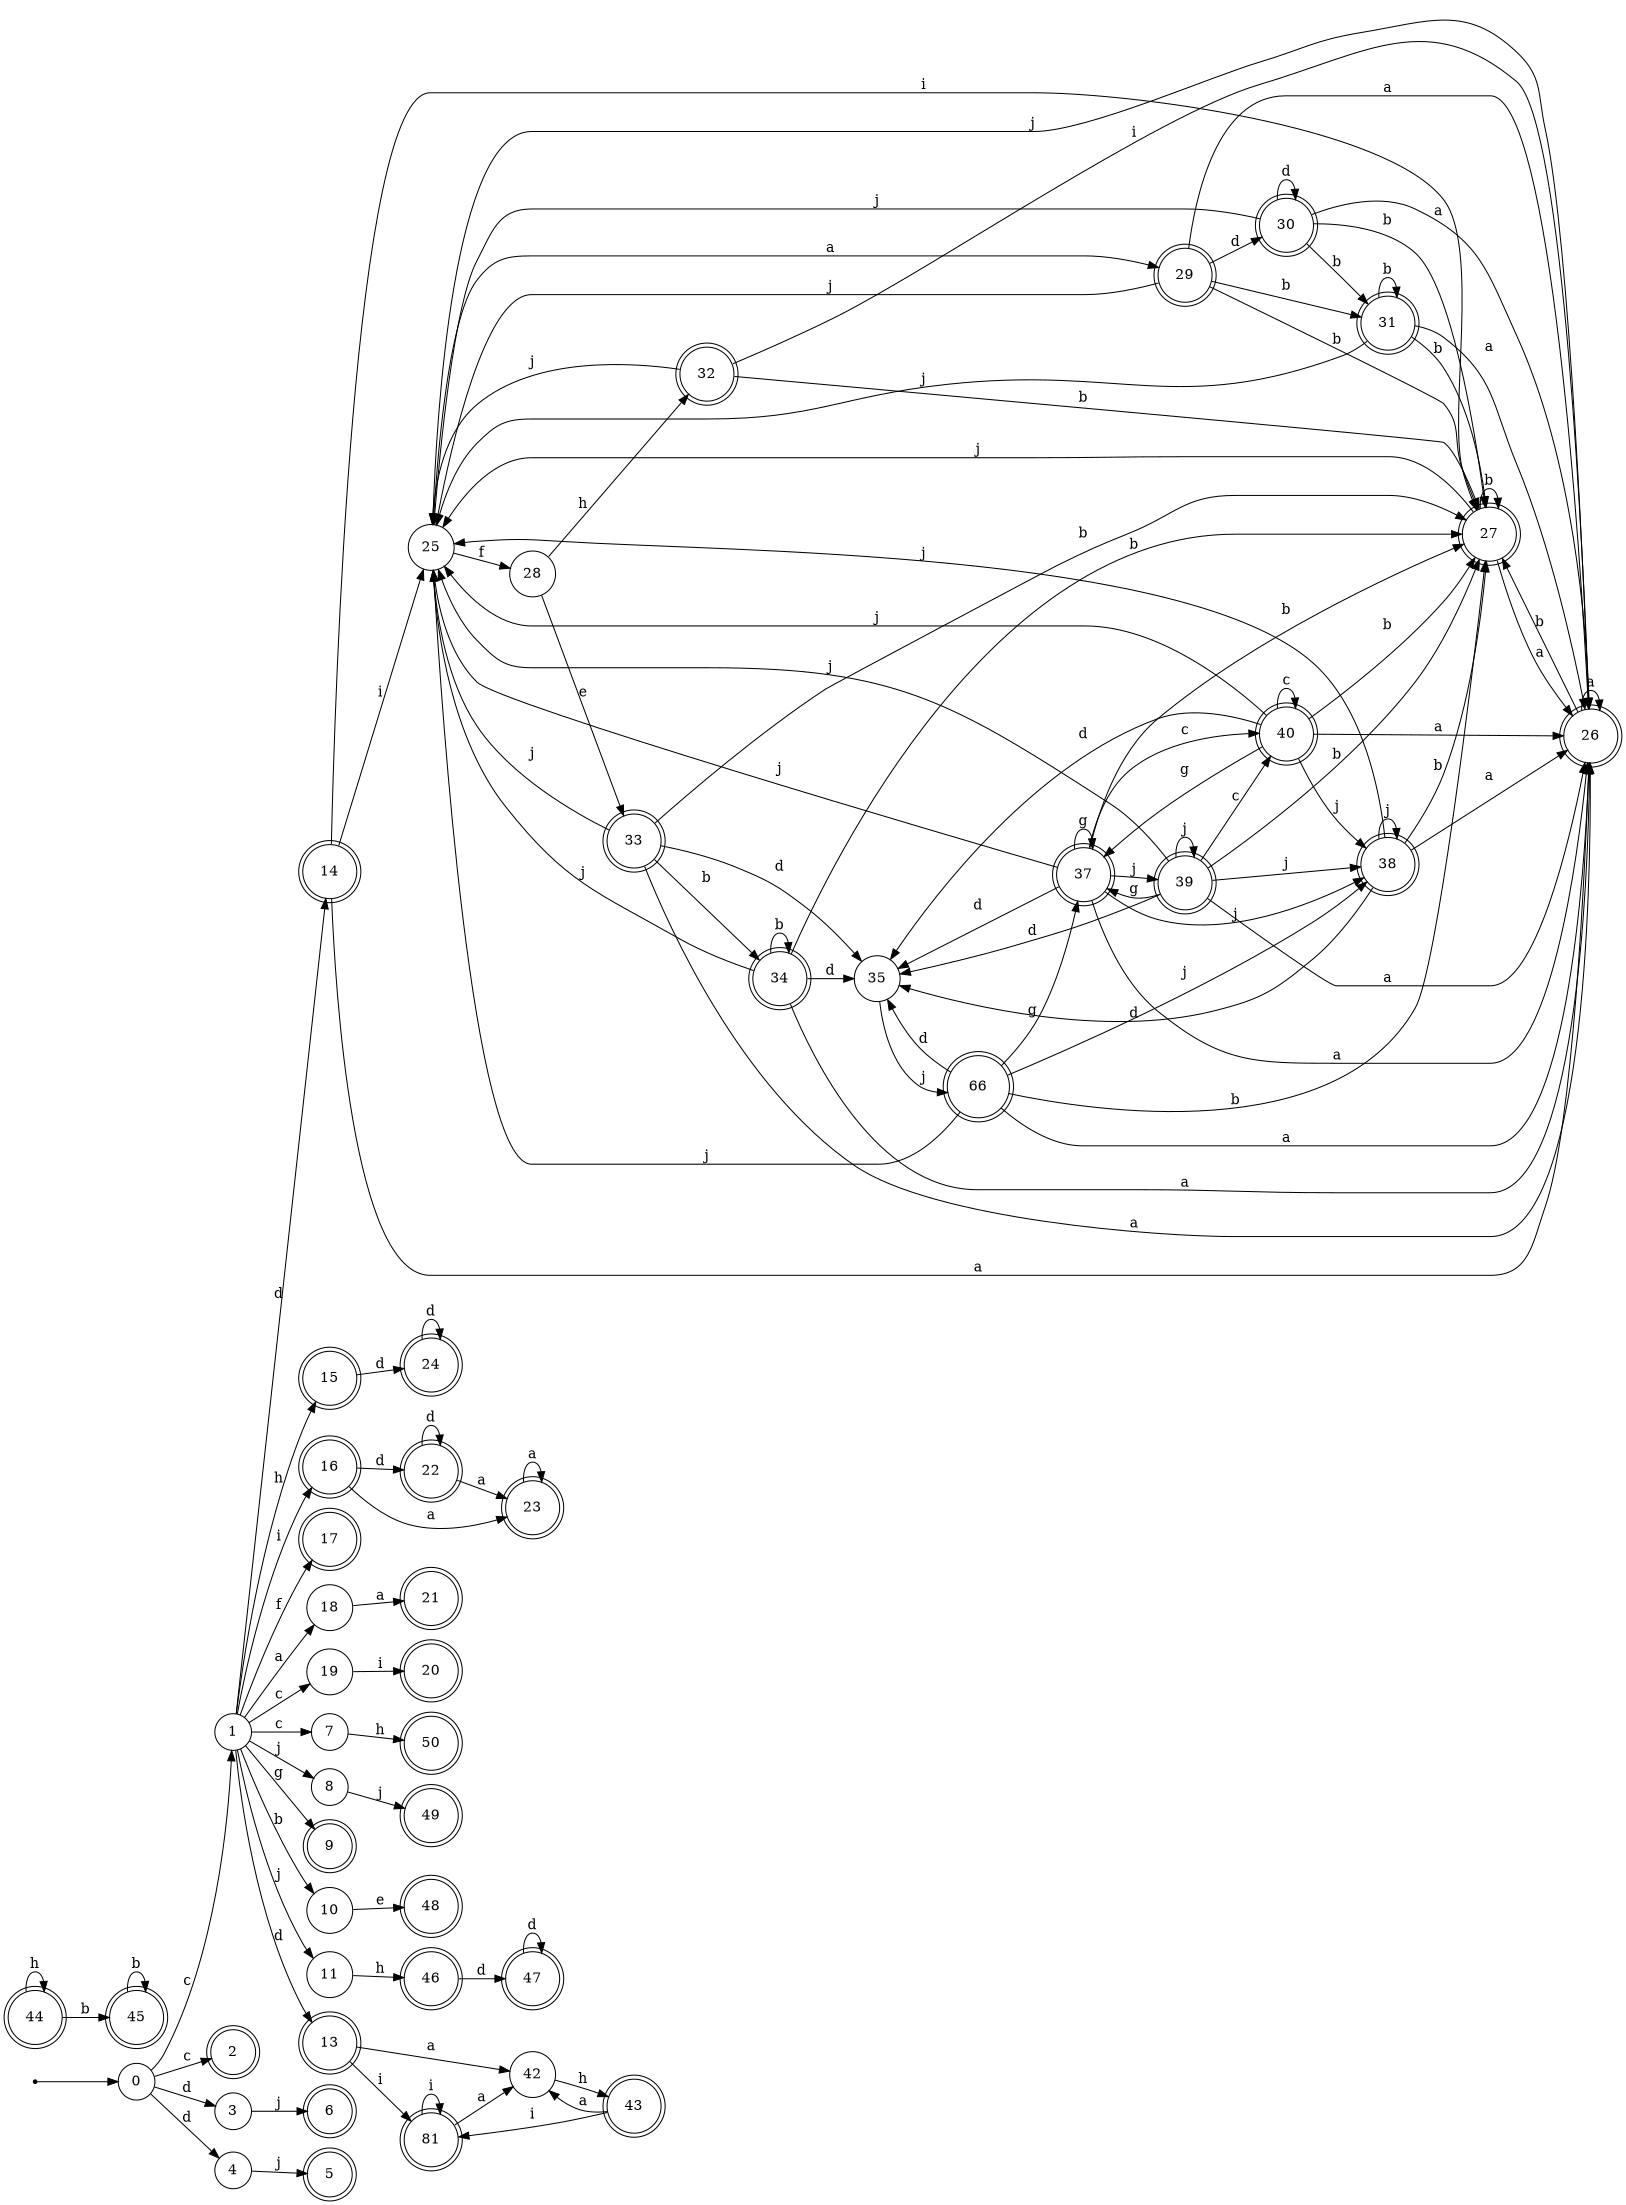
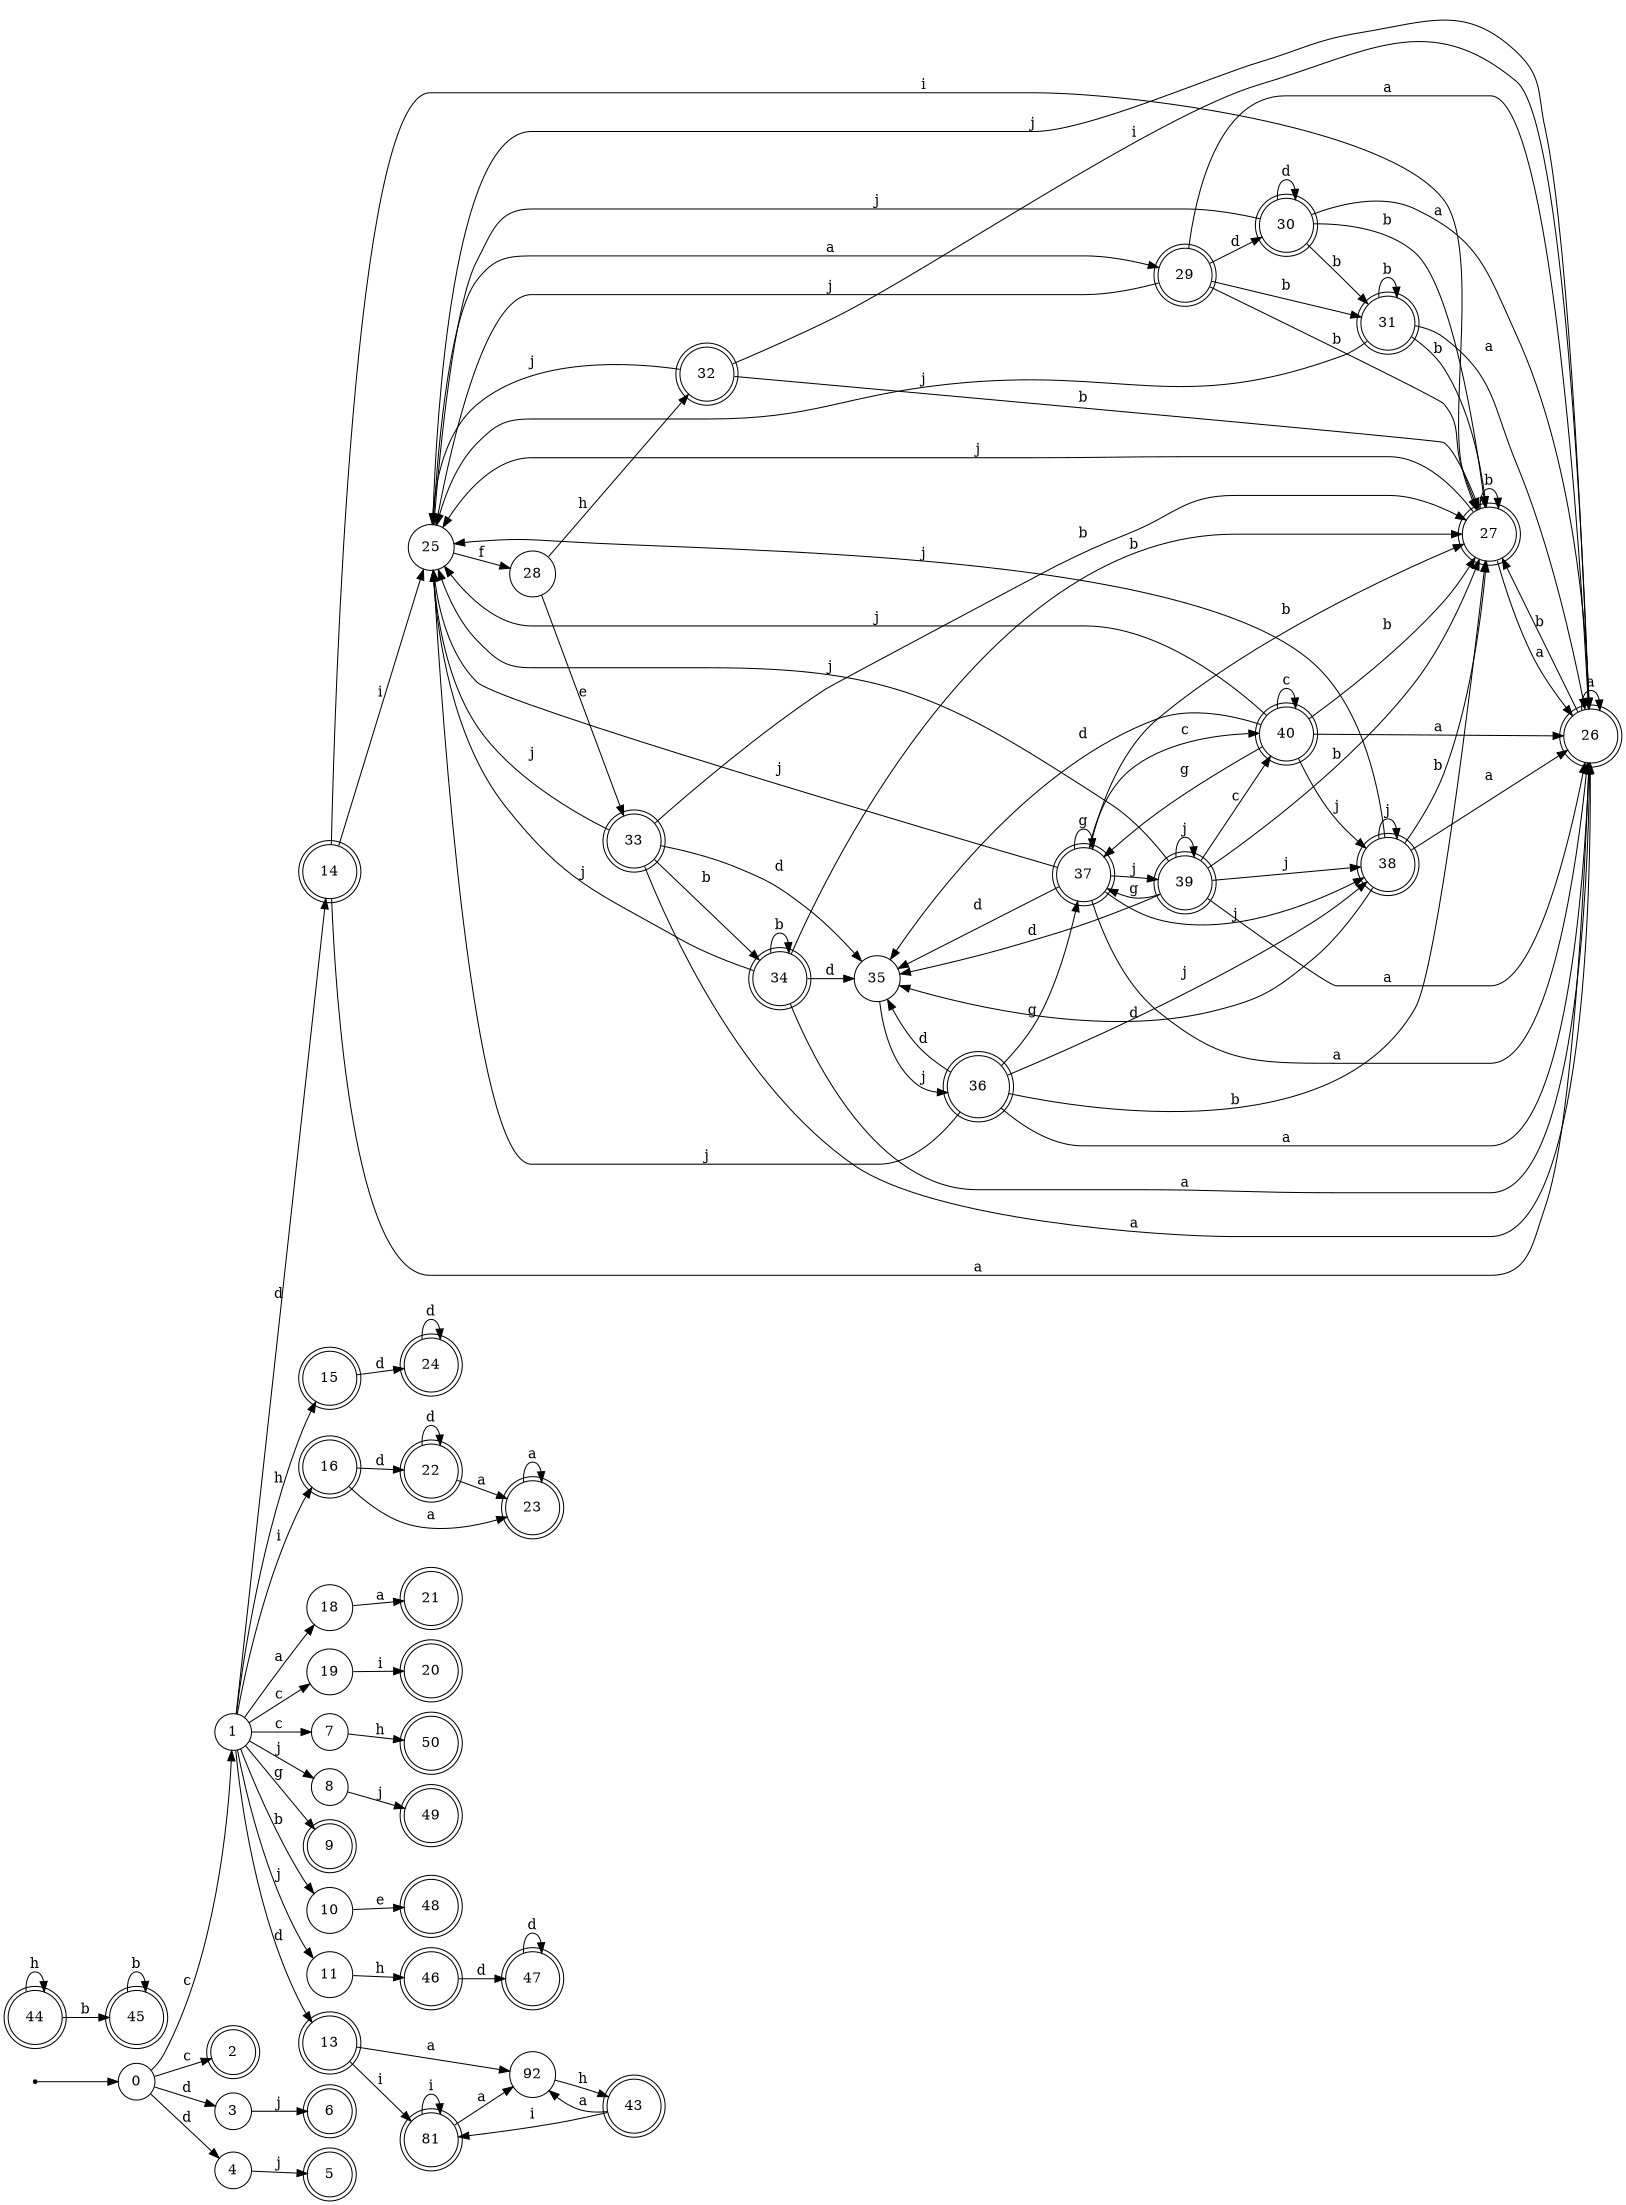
node "66": label "66" -> "36"
node "17": removed
node "42": label "42" -> "92"
